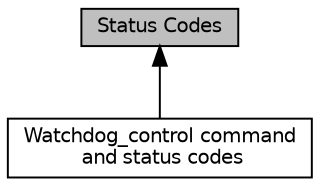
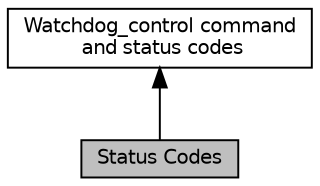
edge "Watchdog_control command and status codes" -> "Status Codes": reversed
